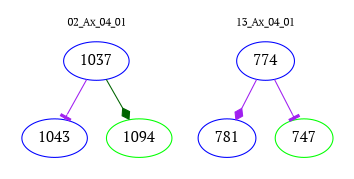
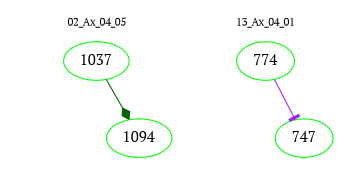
cluster "02_Ax_04_01": label "02_Ax_04_01" -> "02_Ax_04_05"
node "1037": color blue -> green
node "774": color blue -> green
node "1043": removed
node "781": removed
